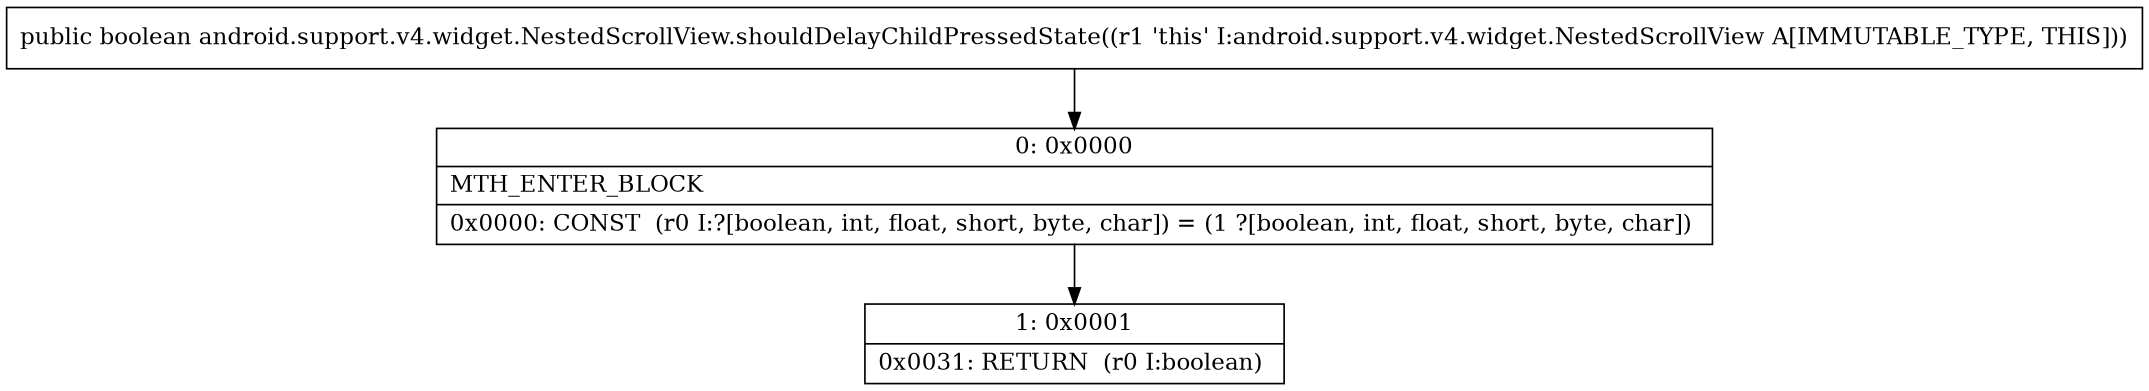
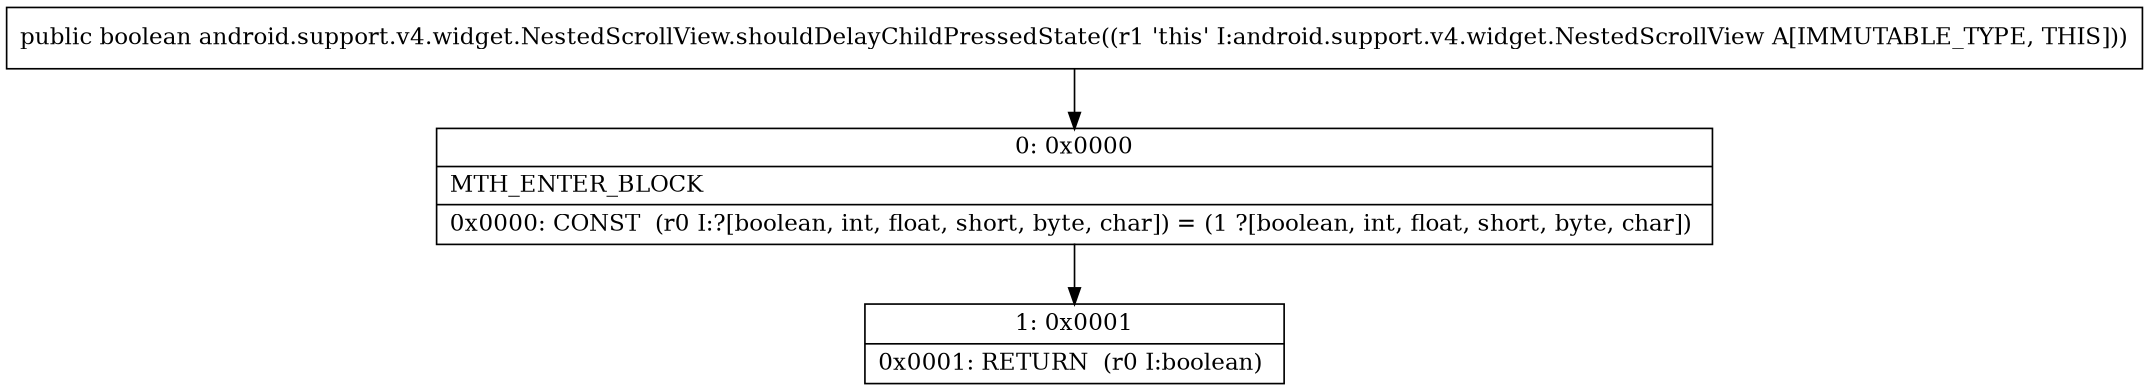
node "1: 0x0001": text "0x0031: RETURN  (r0 I:boolean)" -> "0x0001: RETURN  (r0 I:boolean)"
